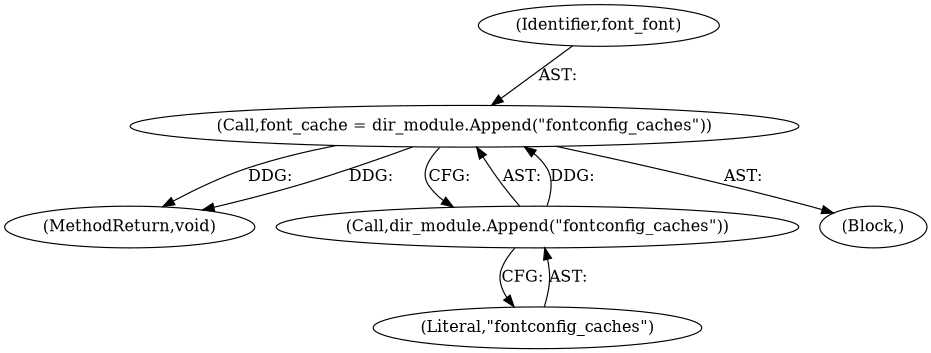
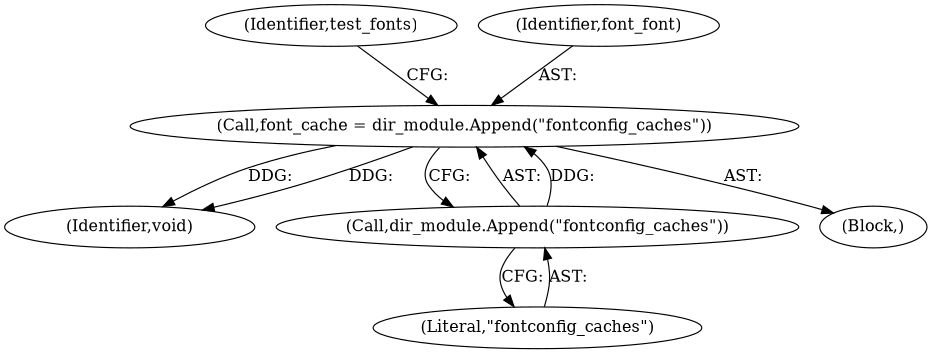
node "(Identifier,test_fonts)": added
node "(MethodReturn,void)": label "(MethodReturn,void)" -> "(Identifier,void)"
